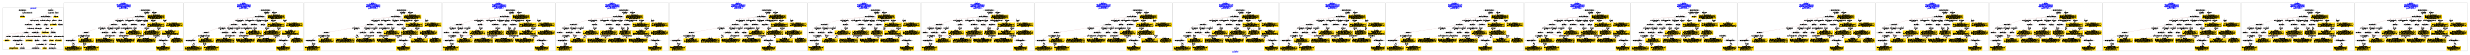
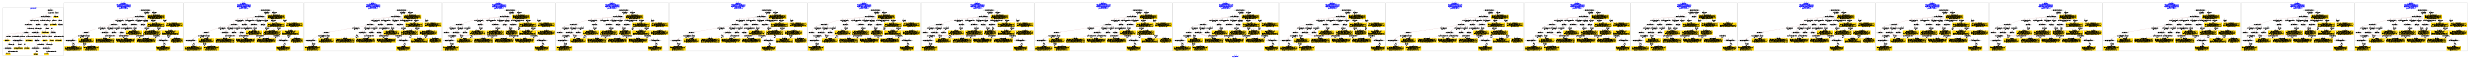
node "E55_Type4": fillcolor gold -> lightgray
node "Artwork_in_Right": label "Artwork_in_Right" -> "Artwork_in_Focus"
node "E67_Birth1": fillcolor lightgray -> gold
edge "E69_Death1" -> "E52_Time-Time3": added, label "P4_has_time-span"
edge "E67_Birth1" -> "Residence": now "E48_Place_Name1" -> "Residence"
node "Artist_Name": fillcolor lightgray -> gold
node "birth_date": added
